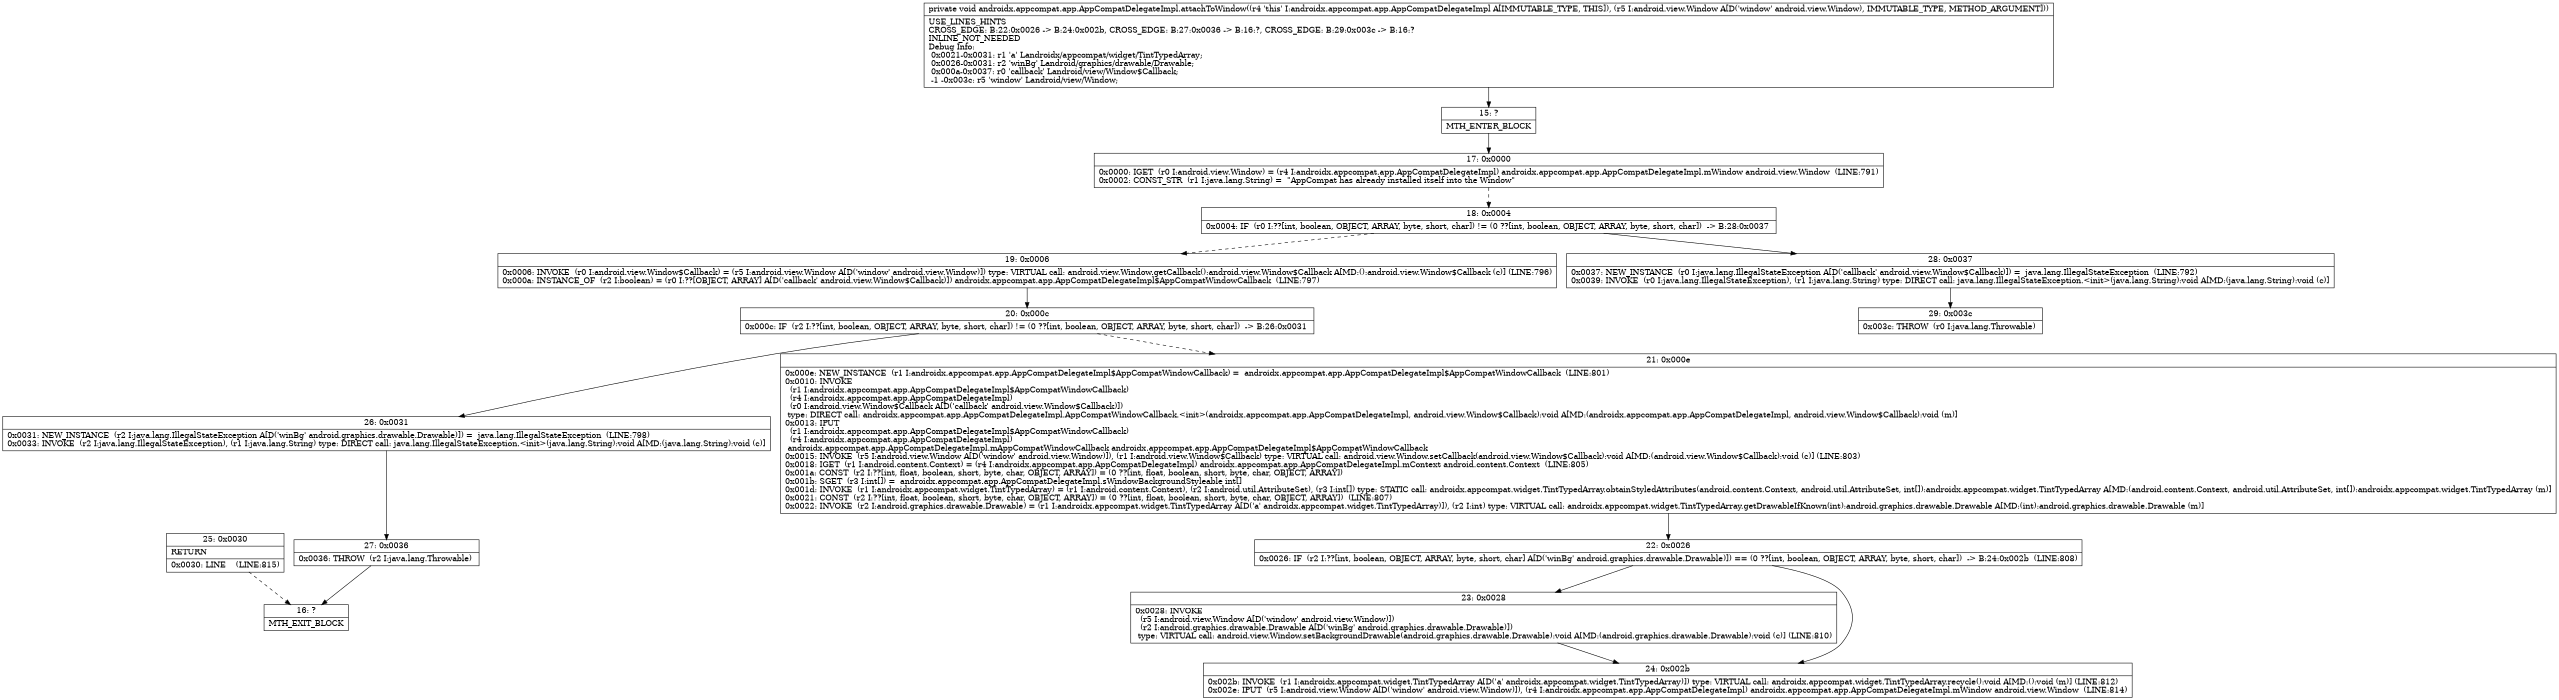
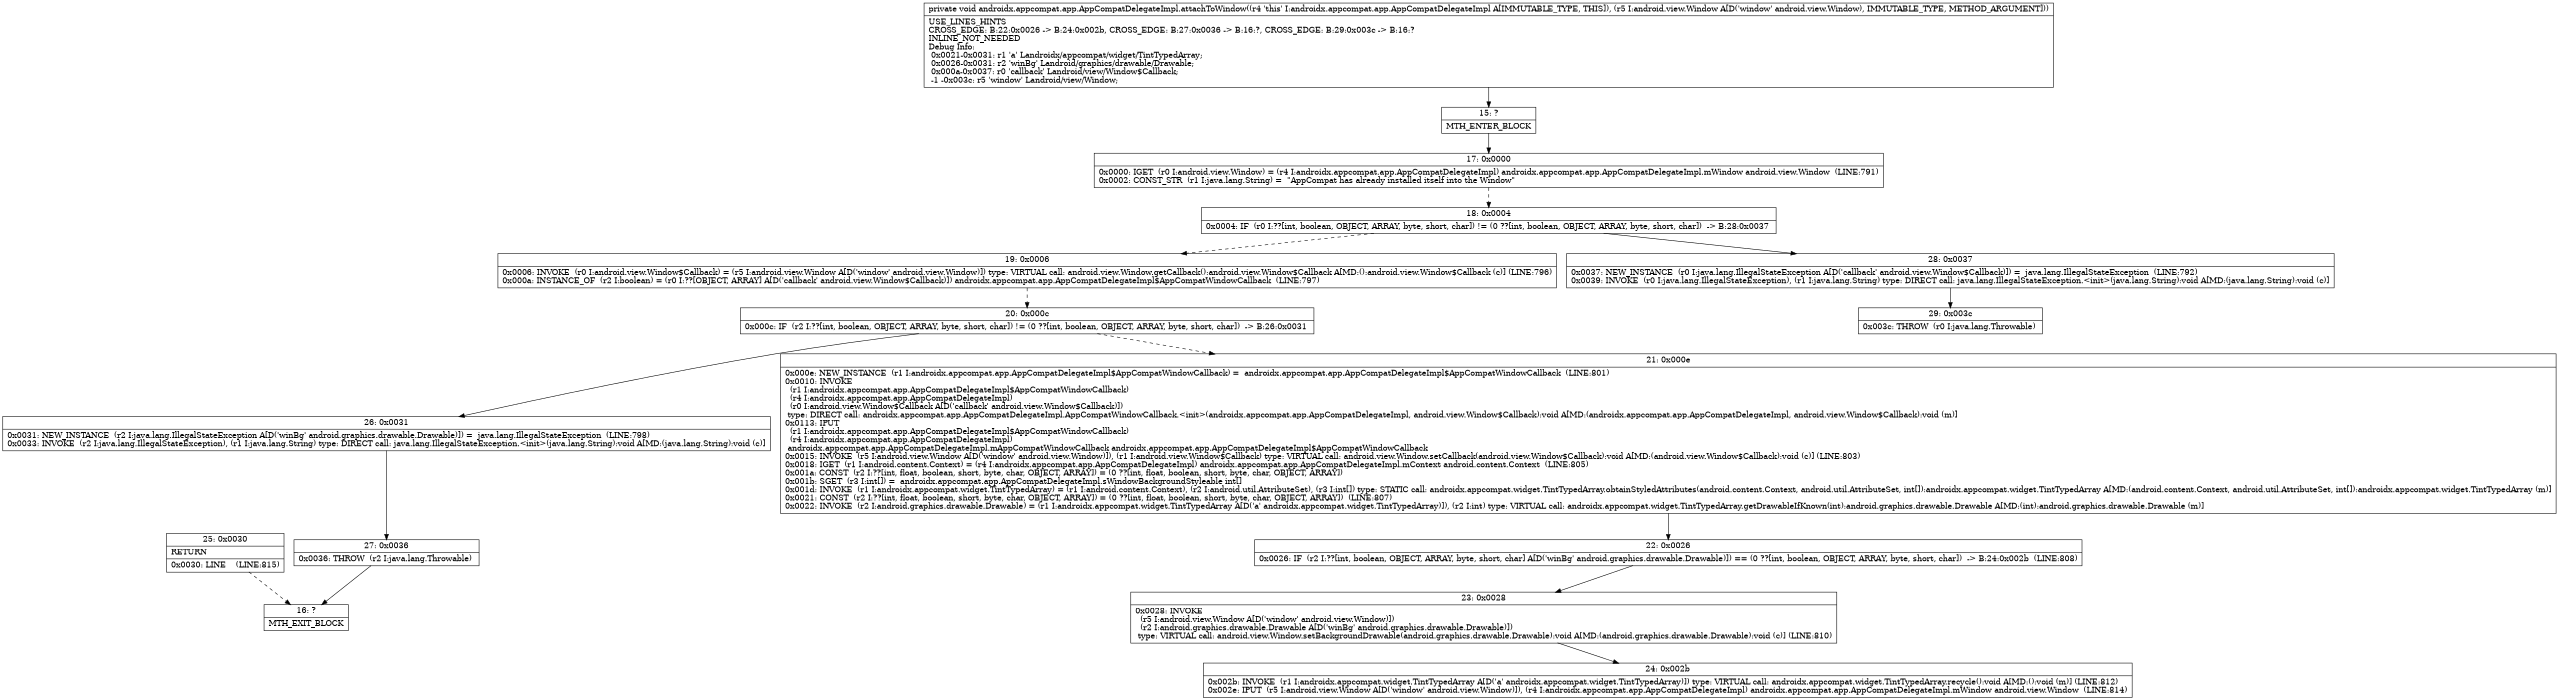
edge "19: 0x0006" -> "20: 0x000c": style solid -> dashed
node "21: 0x000e": text "0x0013: IPUT" -> "0x0113: IPUT"
edge "22: 0x0026" -> "24: 0x002b": removed
